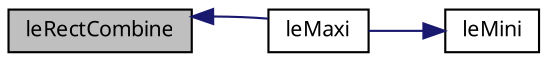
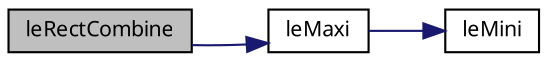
edge "leMaxi" -> "leRectCombine": reversed
